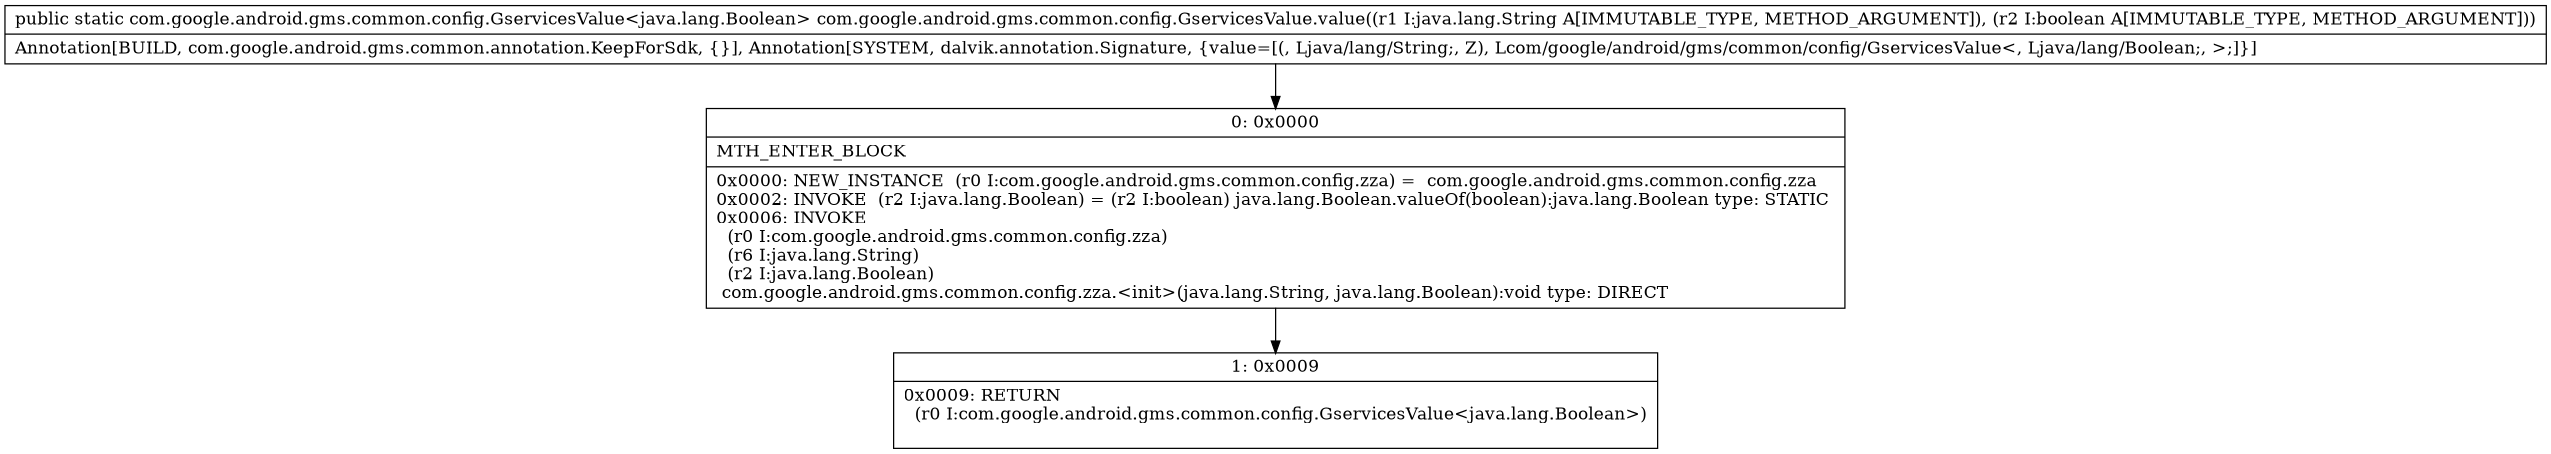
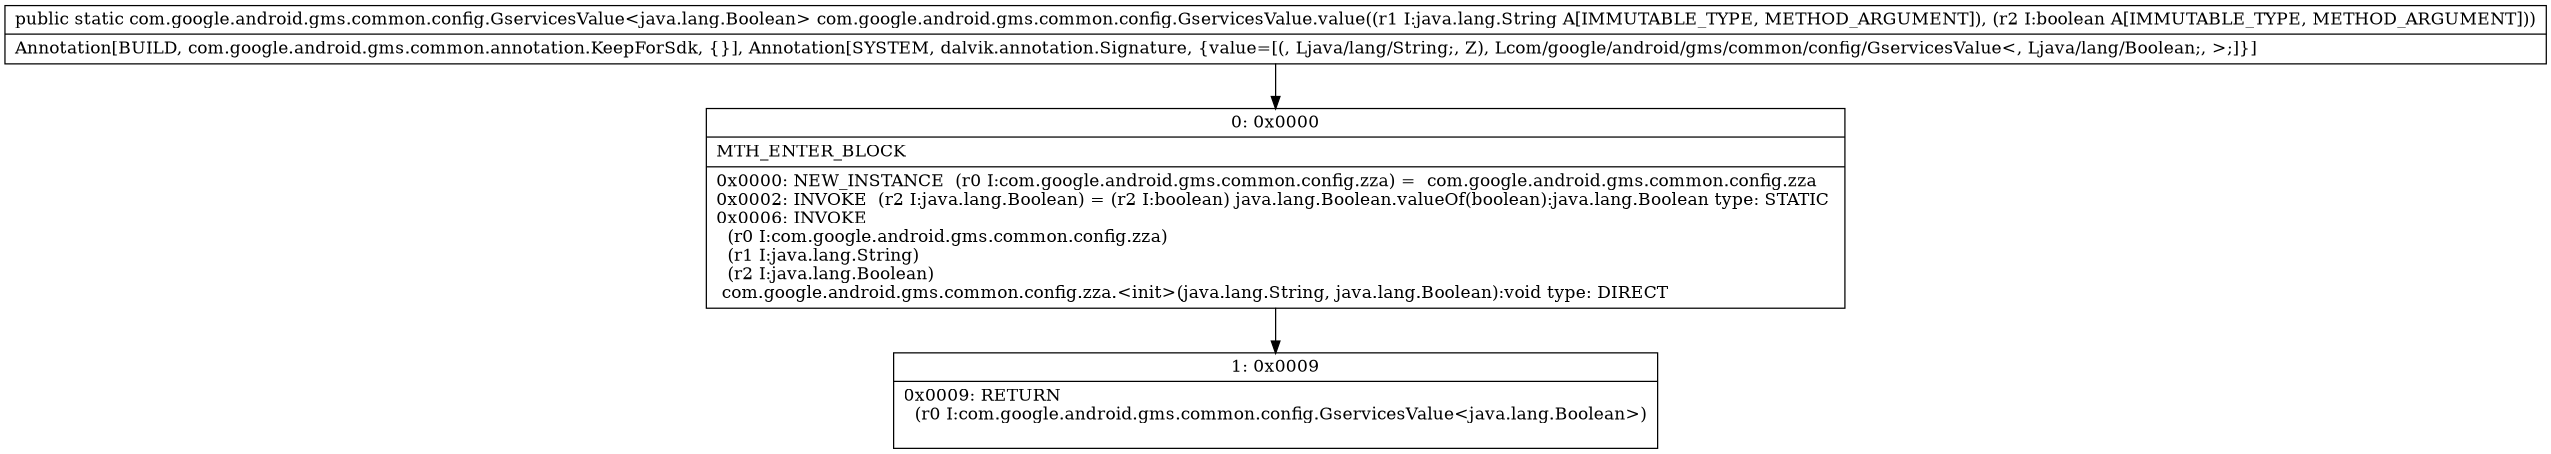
node "0: 0x0000": text "(r6 I:java.lang.String)" -> "(r1 I:java.lang.String)"
